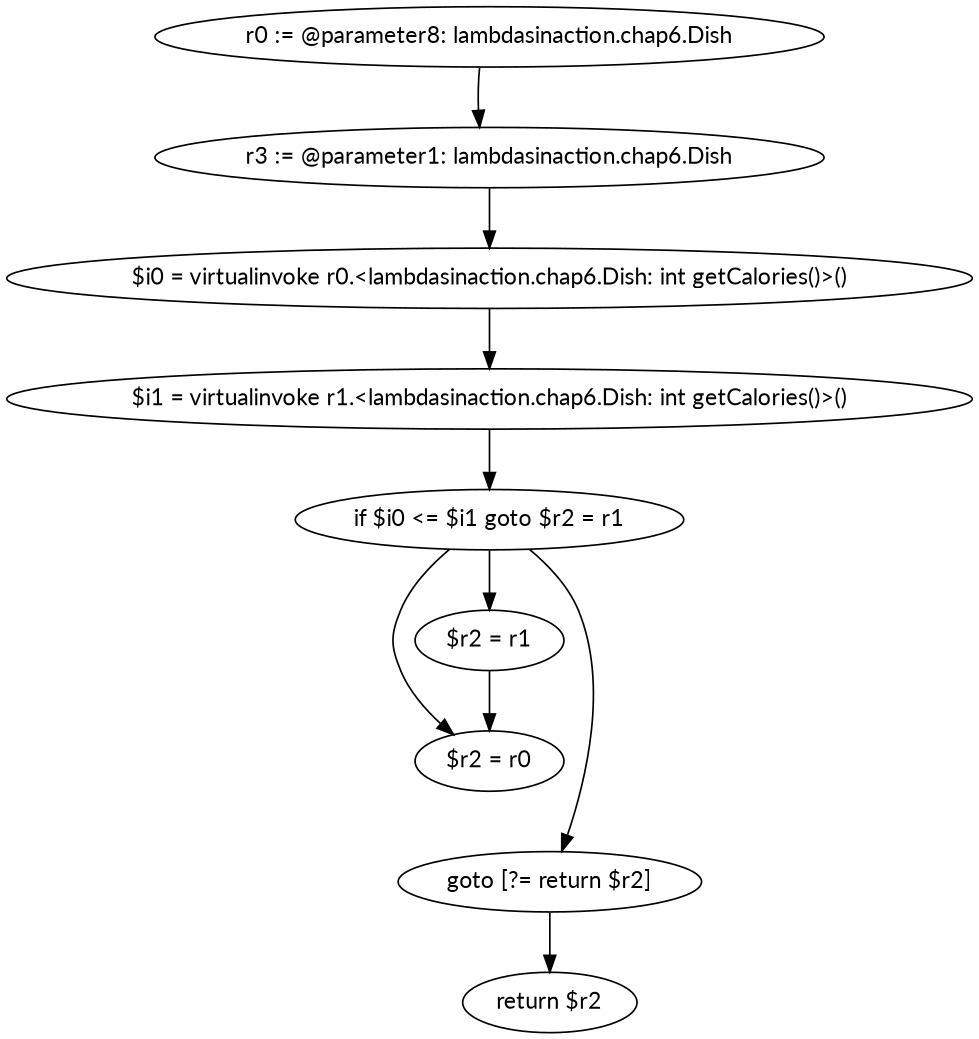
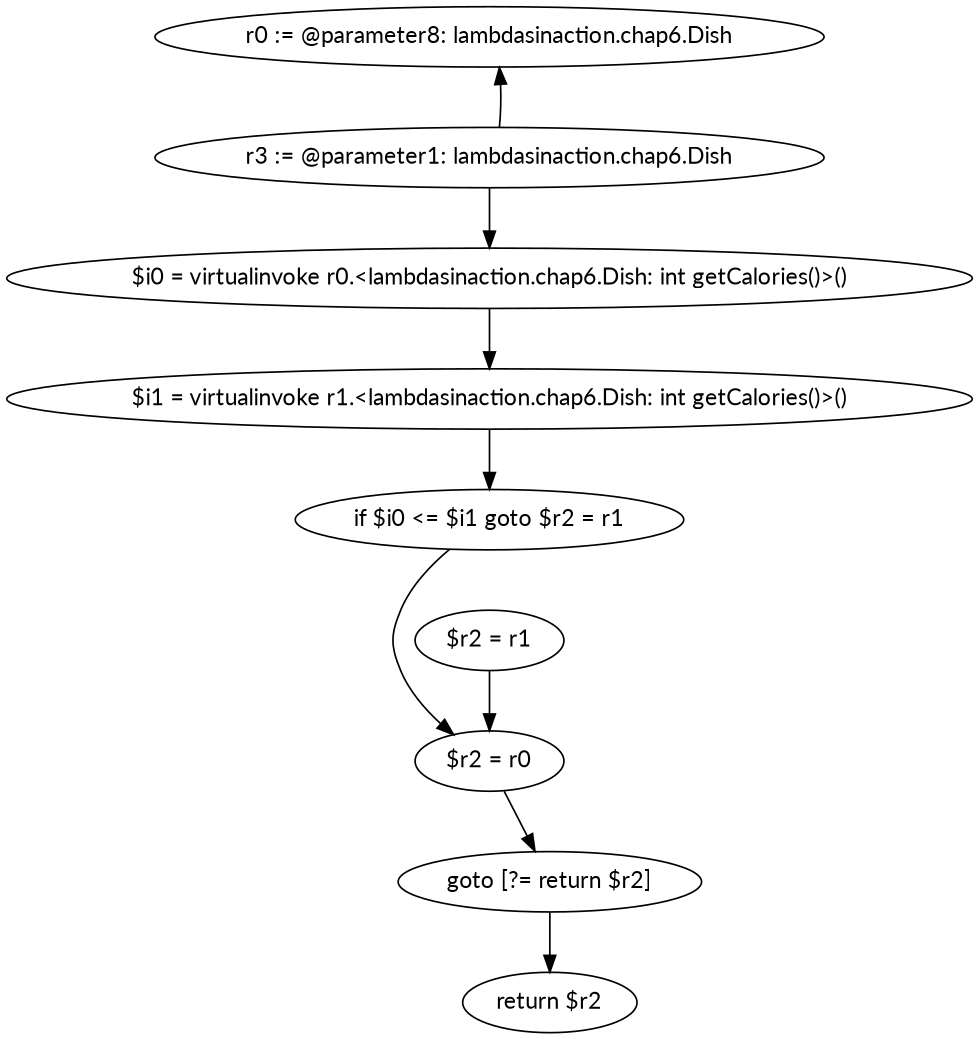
edge "r0 := @parameter8: lambdasinaction.chap6.Dish" -> "r3 := @parameter1: lambdasinaction.chap6.Dish": reversed
edge "if $i0 <= $i1 goto $r2 = r1" -> "$r2 = r1": removed
edge "if $i0 <= $i1 goto $r2 = r1" -> "goto [?= return $r2]": now "$r2 = r0" -> "goto [?= return $r2]"
